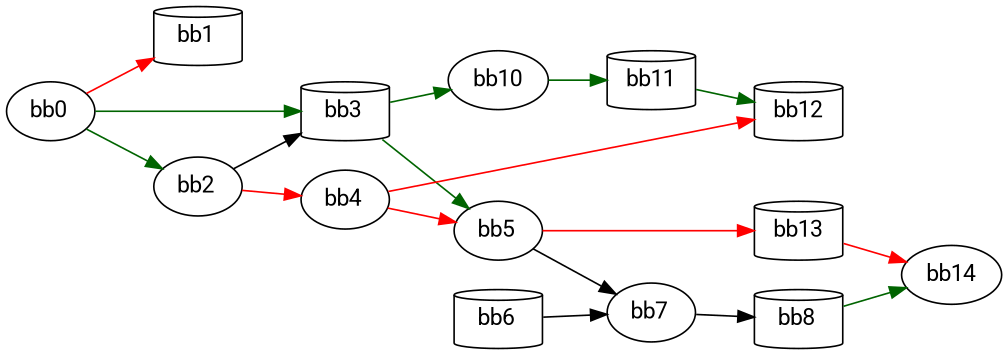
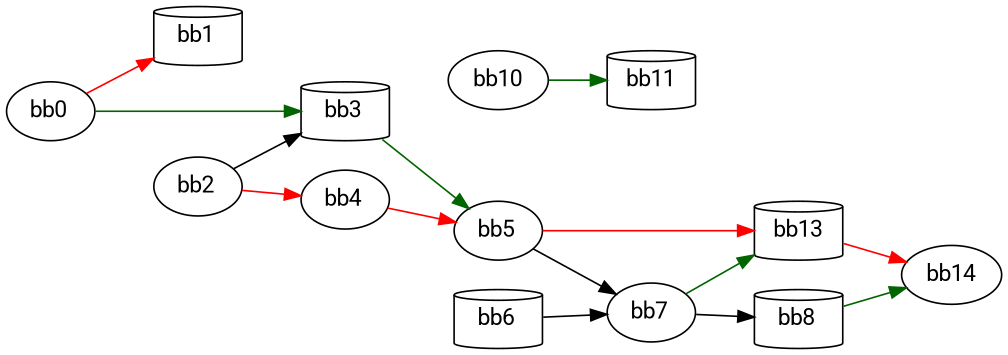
edge "bb3" -> "bb10": removed
node "bb12": removed
edge "bb0" -> "bb2": removed
edge "bb7" -> "bb13": added
